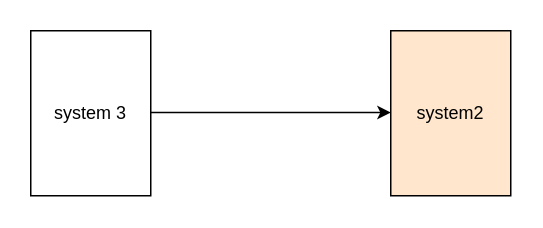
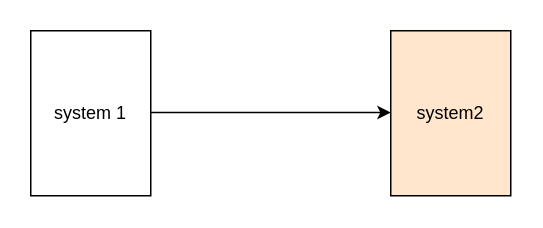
node "system 3": label "system 3" -> "system 1"
